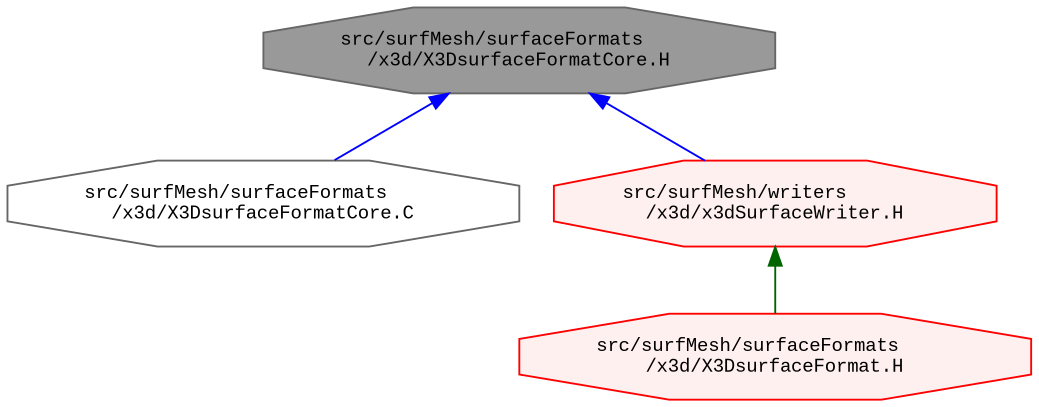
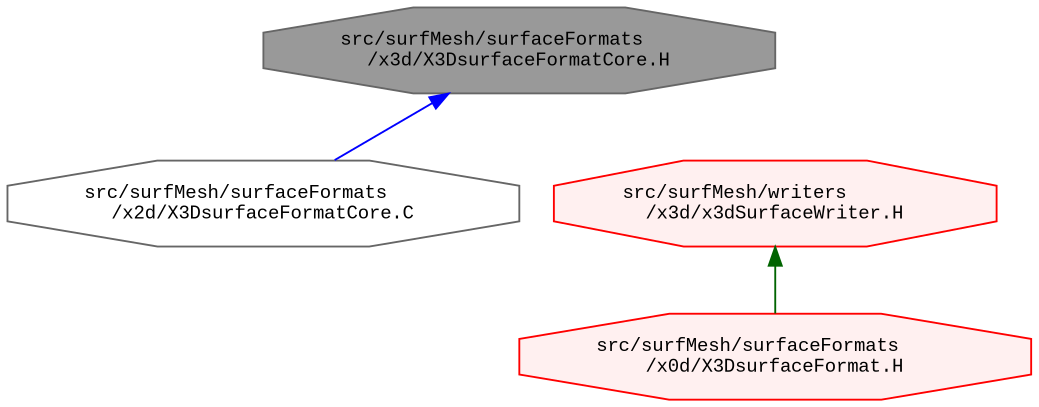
edge "src/surfMesh/writers /x3d/x3dSurfaceWriter.H" -> "src/surfMesh/surfaceFormats /x3d/X3DsurfaceFormatCore.H": removed
node "src/surfMesh/surfaceFormats /x3d/X3DsurfaceFormatCore.C": label "src/surfMesh/surfaceFormats /x3d/X3DsurfaceFormatCore.C" -> "src/surfMesh/surfaceFormats /x2d/X3DsurfaceFormatCore.C"
node "src/surfMesh/surfaceFormats /x3d/X3DsurfaceFormat.H": label "src/surfMesh/surfaceFormats /x3d/X3DsurfaceFormat.H" -> "src/surfMesh/surfaceFormats /x0d/X3DsurfaceFormat.H"
